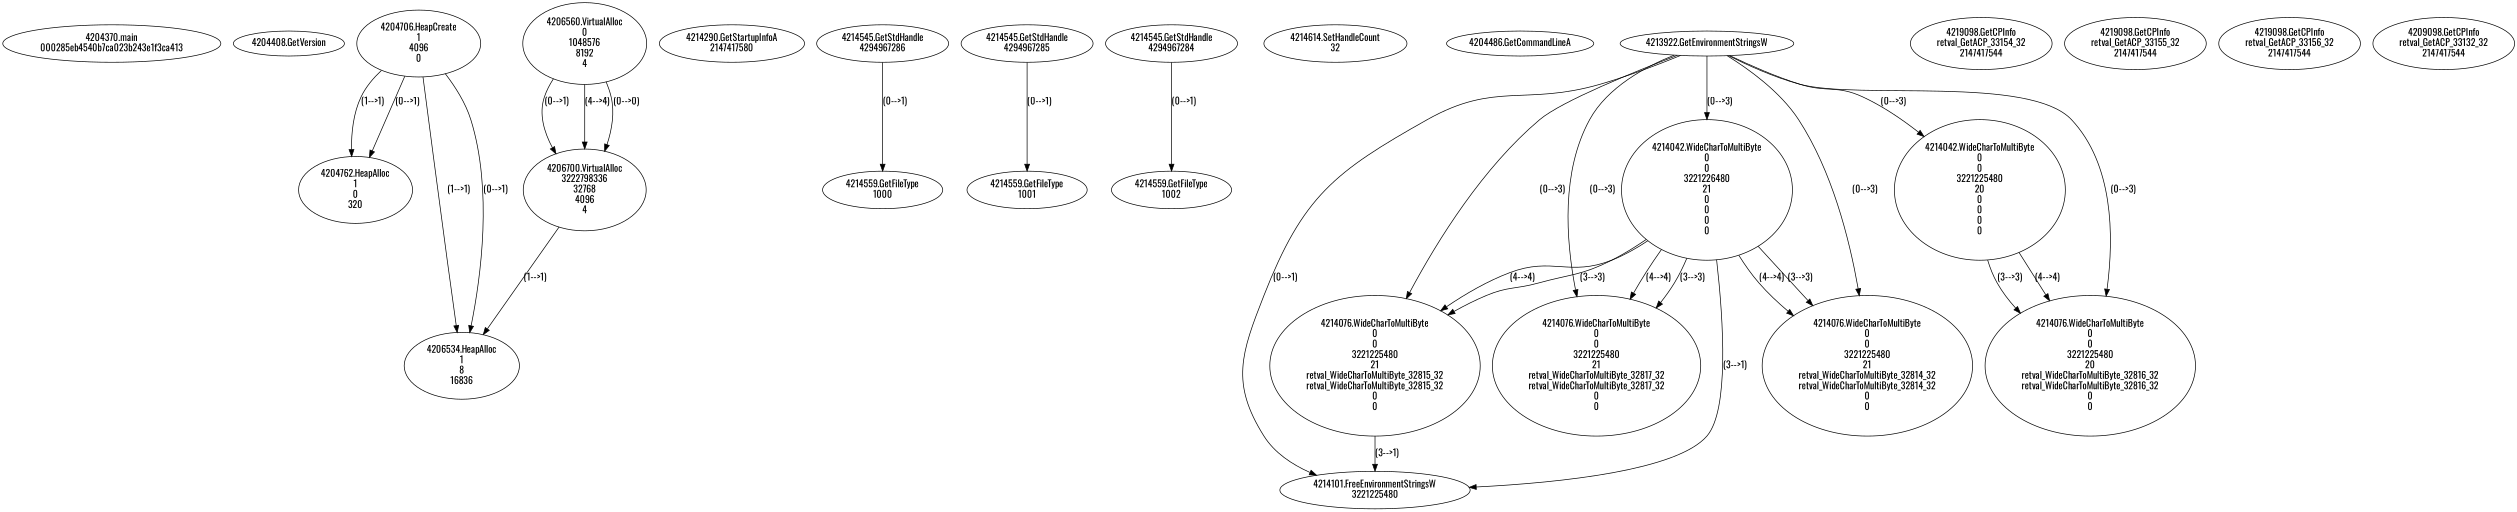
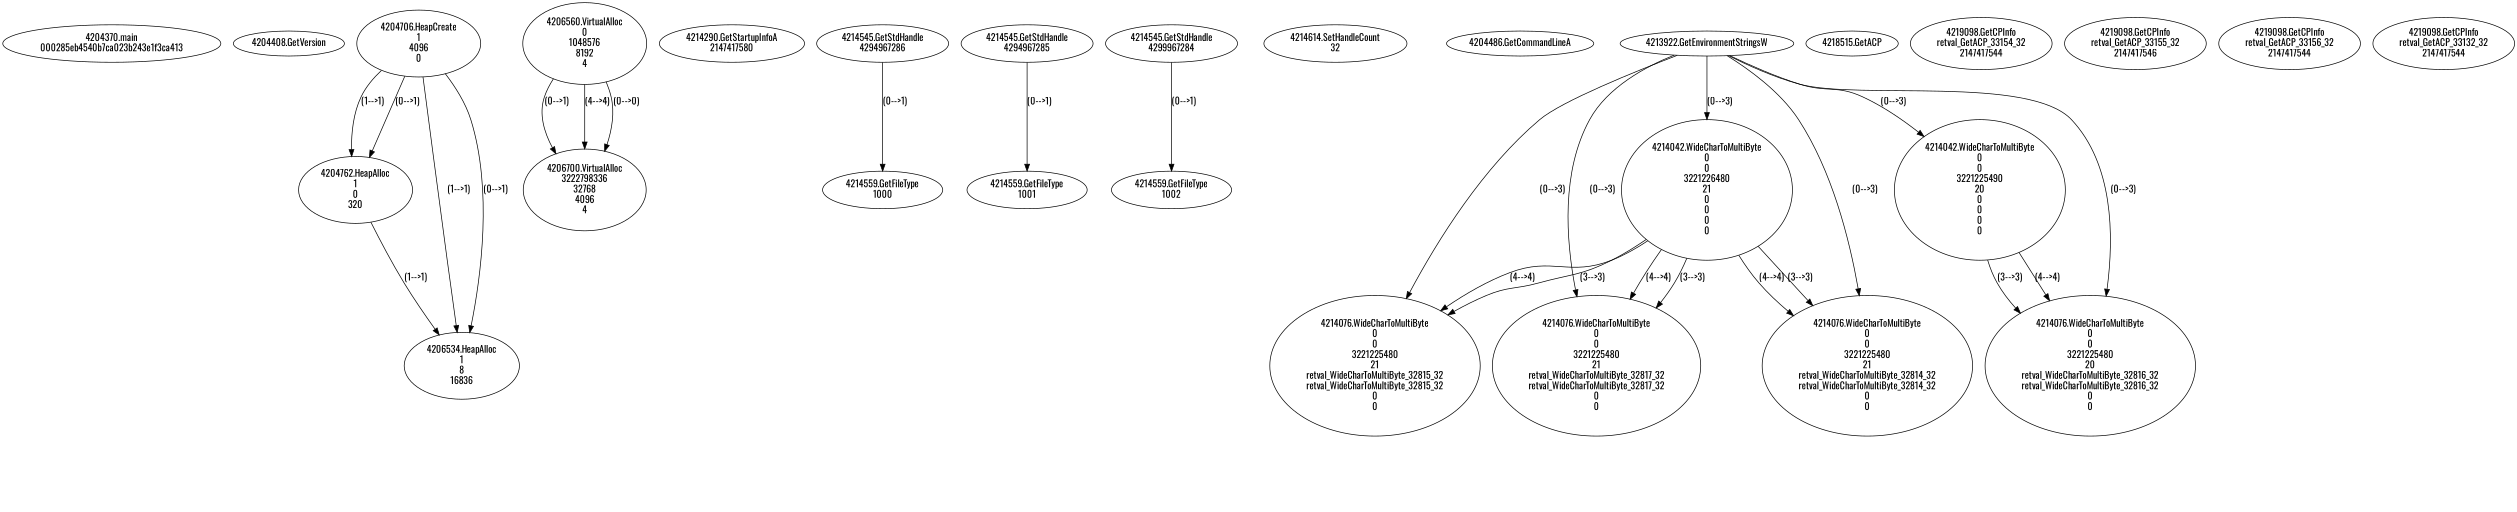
node "4214545.GetStdHandle 4294967284": label "4214545.GetStdHandle 4294967284" -> "4214545.GetStdHandle 4299967284"
node "4218515.GetACP": added
node "4219098.GetCPInfo retval_GetACP_33155_32 2147417544": label "4219098.GetCPInfo retval_GetACP_33155_32 2147417544" -> "4219098.GetCPInfo retval_GetACP_33155_32 2147417546"
node "4209098.GetCPInfo retval_GetACP_33132_32 2147417544": label "4209098.GetCPInfo retval_GetACP_33132_32 2147417544" -> "4219098.GetCPInfo retval_GetACP_33132_32 2147417544"
node "4214042.WideCharToMultiByte 0 0 3221225480 20 0 0 0 0": label "4214042.WideCharToMultiByte 0 0 3221225480 20 0 0 0 0" -> "4214042.WideCharToMultiByte 0 0 3221225490 20 0 0 0 0"
edge "4206700.VirtualAlloc 3222798336 32768 4096 4" -> "4206534.HeapAlloc 1 8 16836": now "4204762.HeapAlloc 1 0 320" -> "4206534.HeapAlloc 1 8 16836"
node "4214101.FreeEnvironmentStringsW 3221225480": removed
